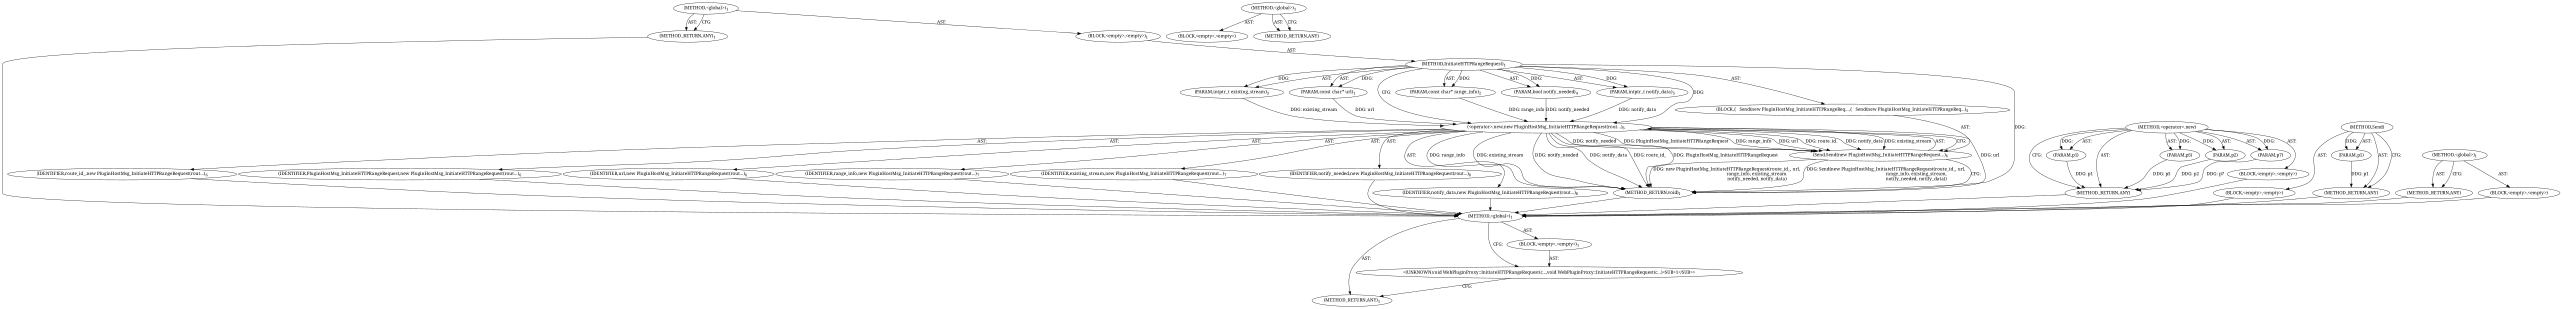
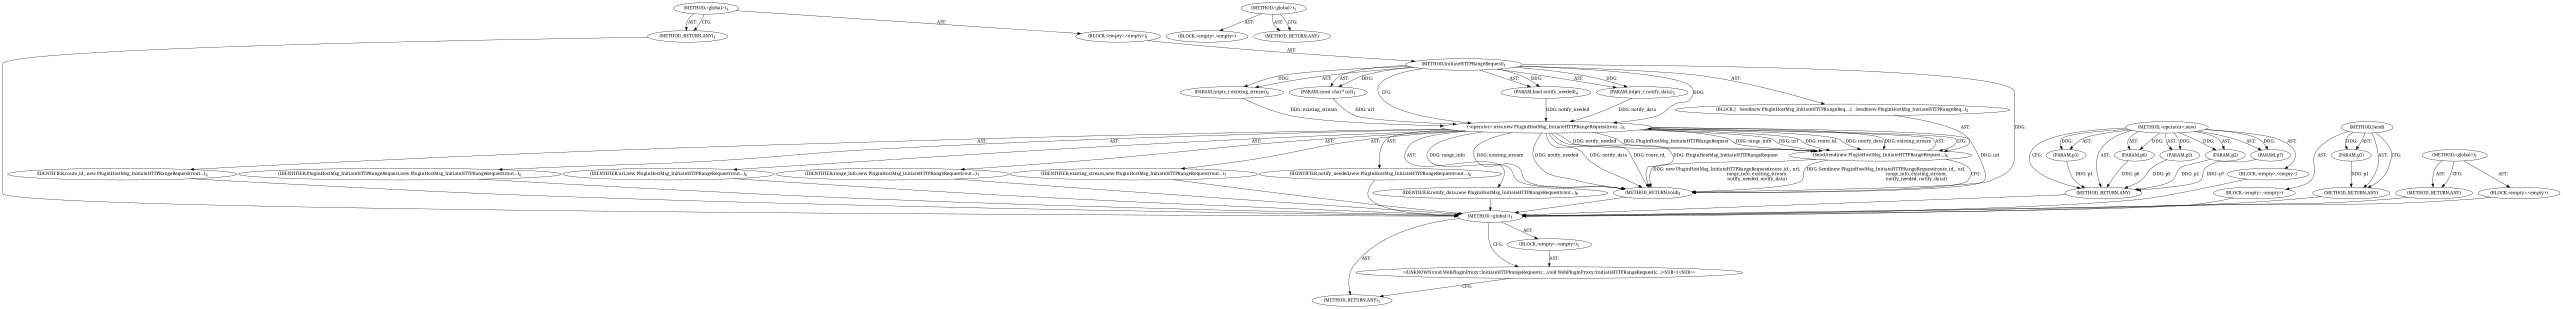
node "(PARAM,const char* range_info)": removed
node "(PARAM,p6)": added
